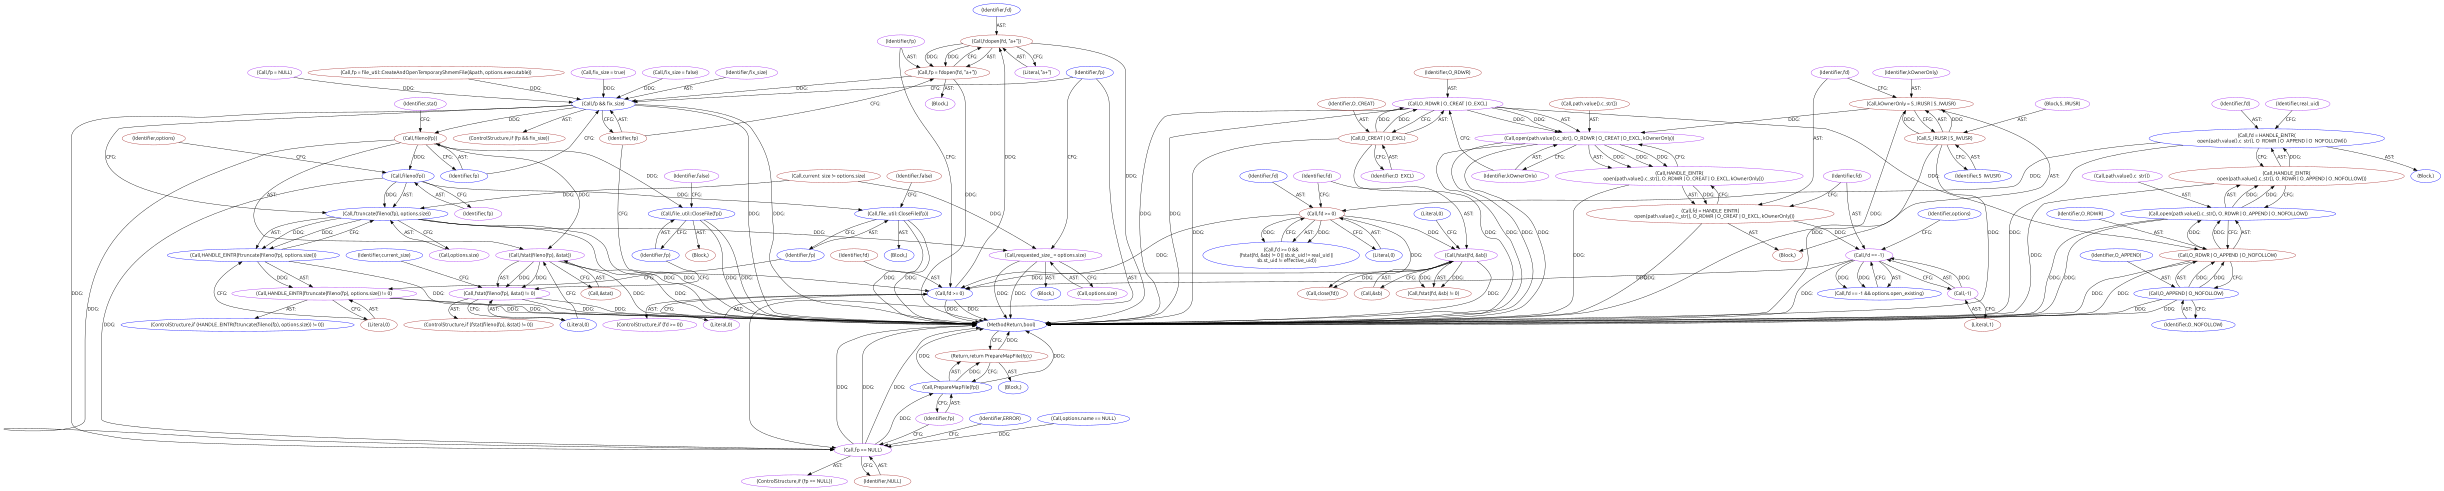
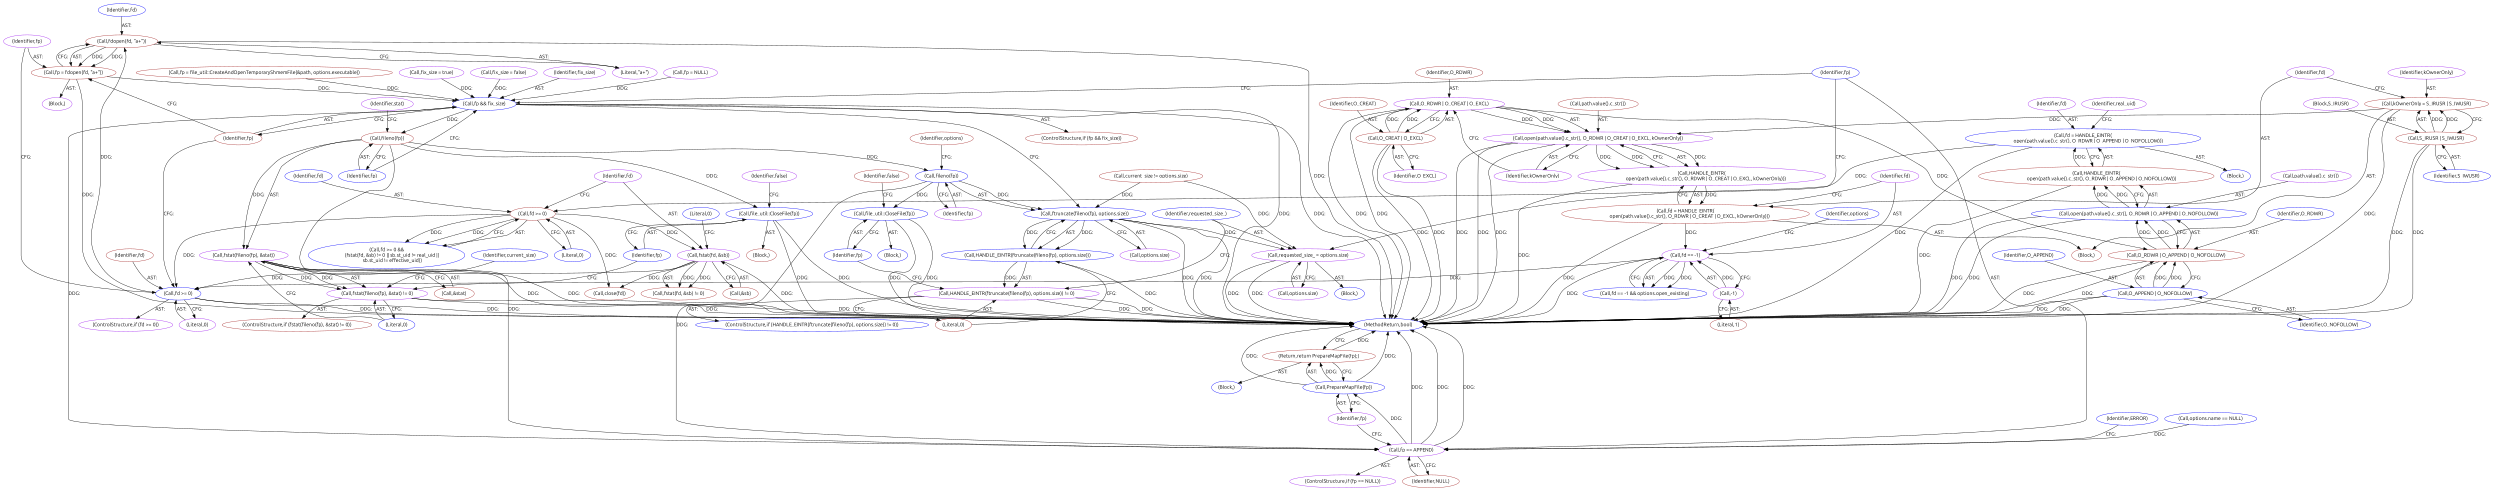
node "(Identifier,requested_size_)": added
node "(Call,fp == NULL)": label "(Call,fp == NULL)" -> "(Call,fp == APPEND)"
